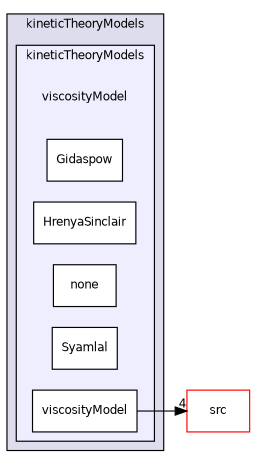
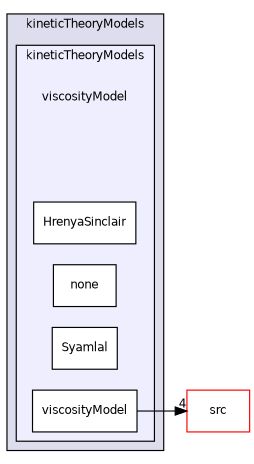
node "Gidaspow": removed
